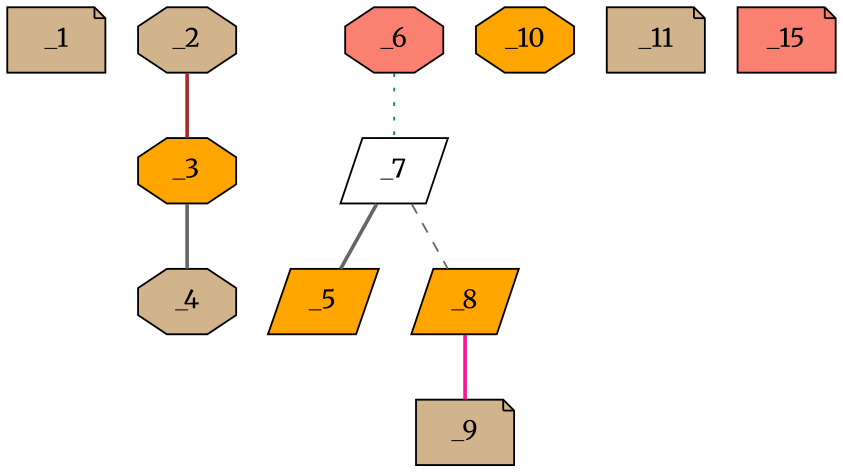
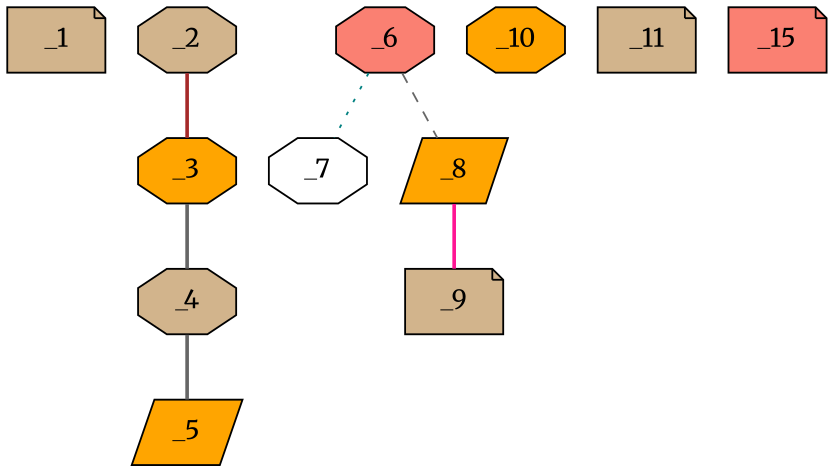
node "_7": shape parallelogram -> octagon
edge "_7" -- "_5": now "_4" -- "_5"
edge "_7" -- "_8": now "_6" -- "_8"
